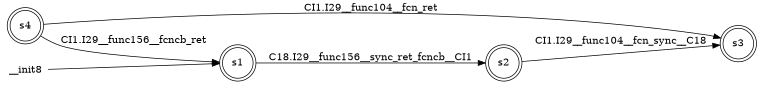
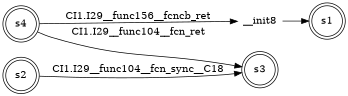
edge "s4" -> "s1": now "s4" -> "__init8"
edge "s1" -> "s2": removed, label "C18.I29__func156__sync_ret_fcncb__CI1"
